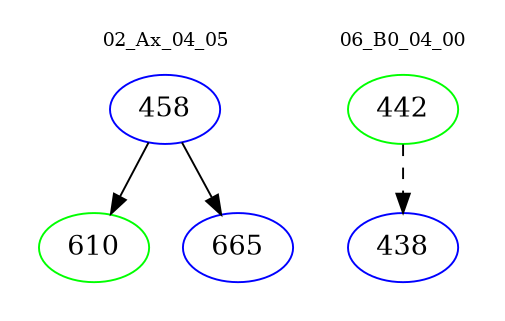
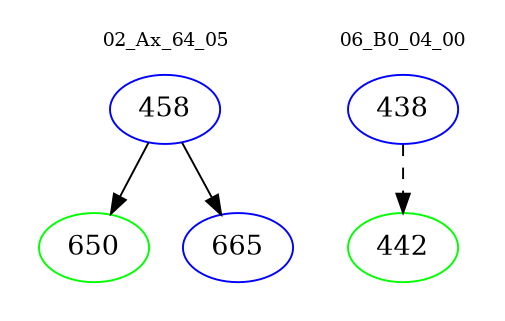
cluster "02_Ax_04_05": label "02_Ax_04_05" -> "02_Ax_64_05"
edge "442" -> "438": reversed
node "610": label "610" -> "650"
